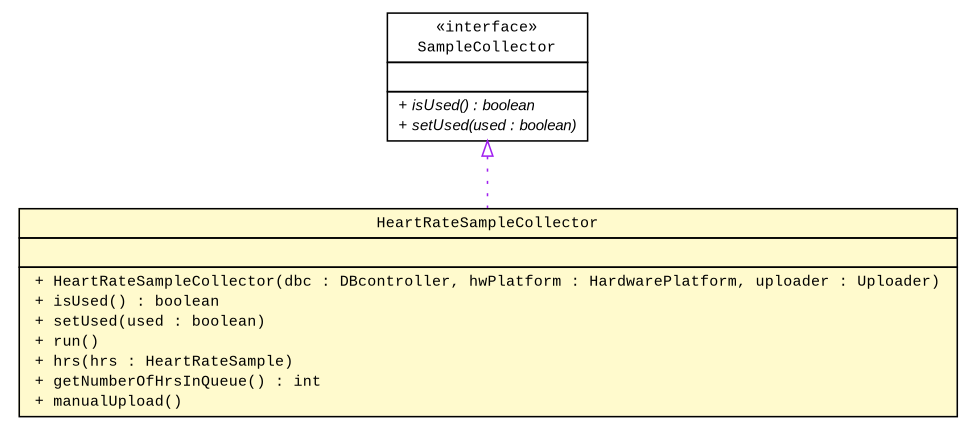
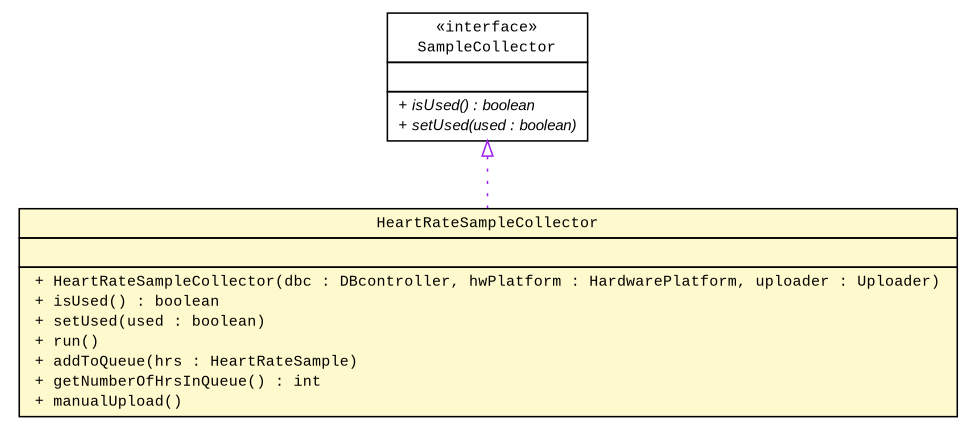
node "HeartRateSampleCollector": text "+ hrs(hrs : HeartRateSample)" -> "+ addToQueue(hrs : HeartRateSample)"
